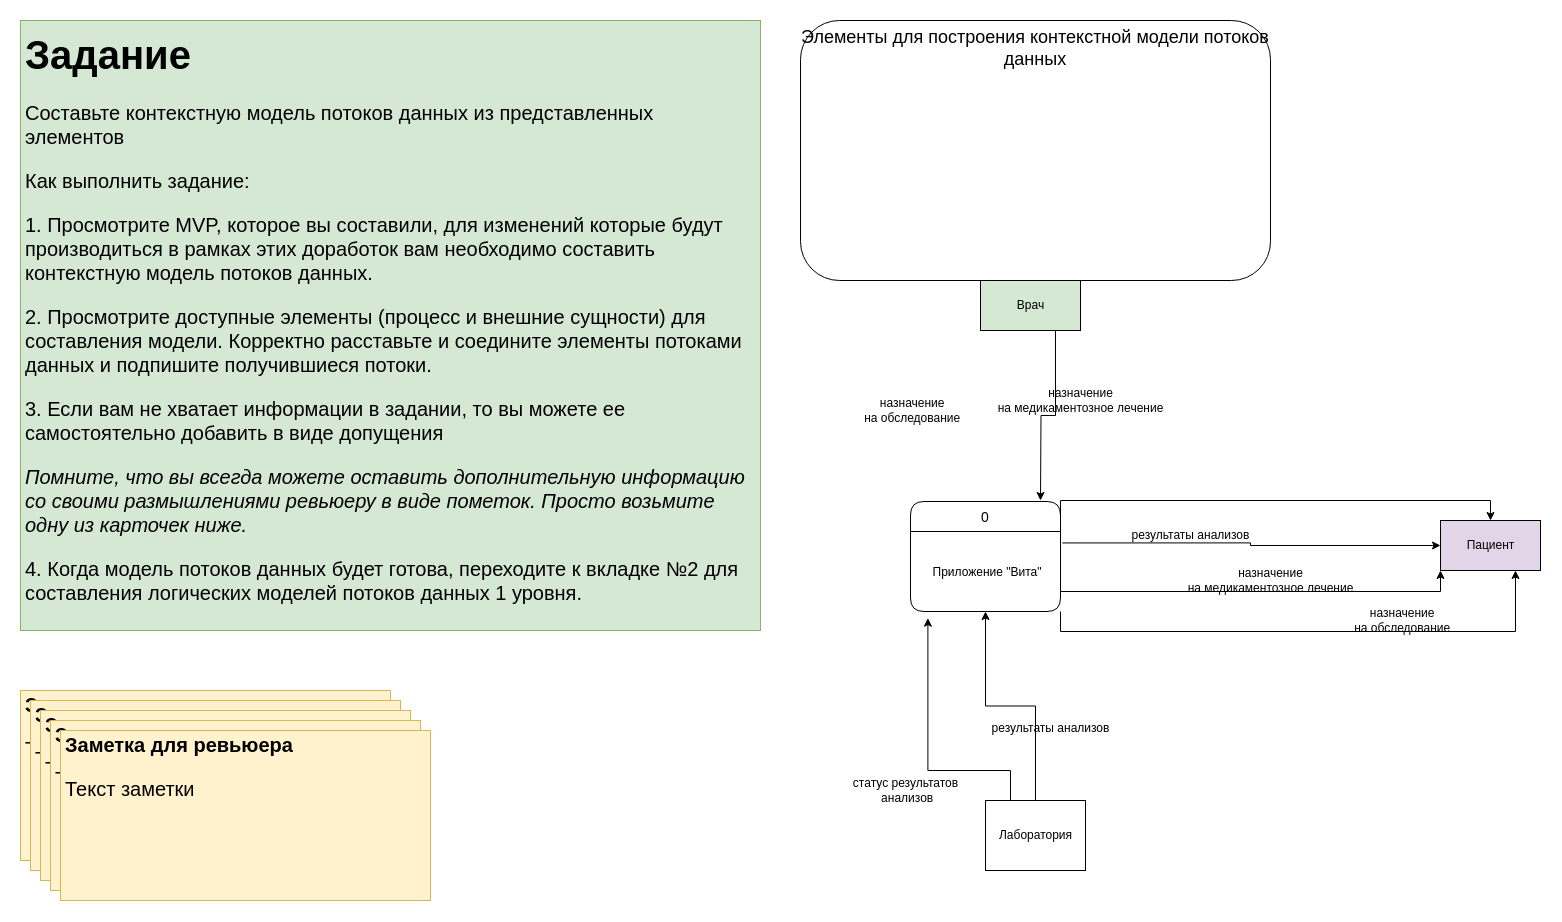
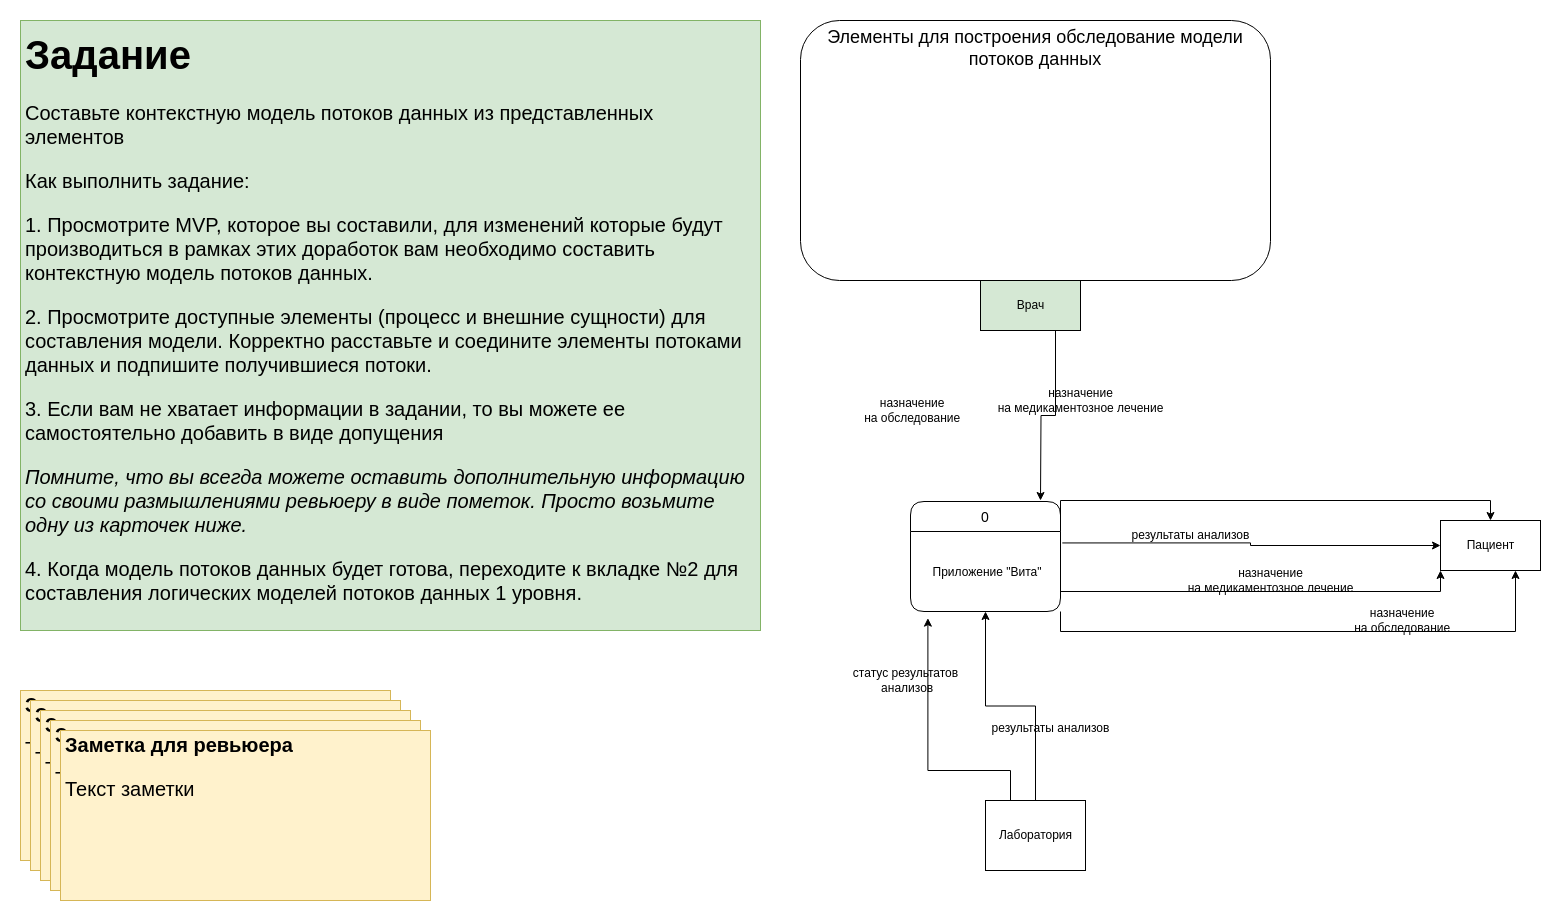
node "Элементы для построения контекстной модели потоков данных": label "Элементы для построения контекстной модели потоков данных" -> "Элементы для построения обследование модели потоков данных"
node "Пациент": fillcolor #e1d5e7 -> #ffffff
node "статус результатов анализов": moved (906, 791) -> (906, 681)
